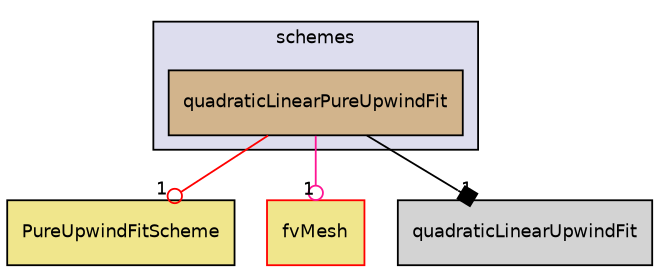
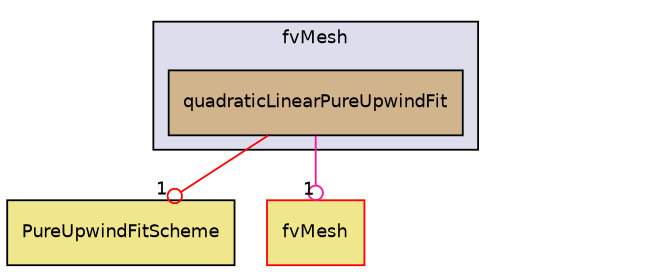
cluster "schemes": label "schemes" -> "fvMesh"
node "quadraticLinearUpwindFit": removed
